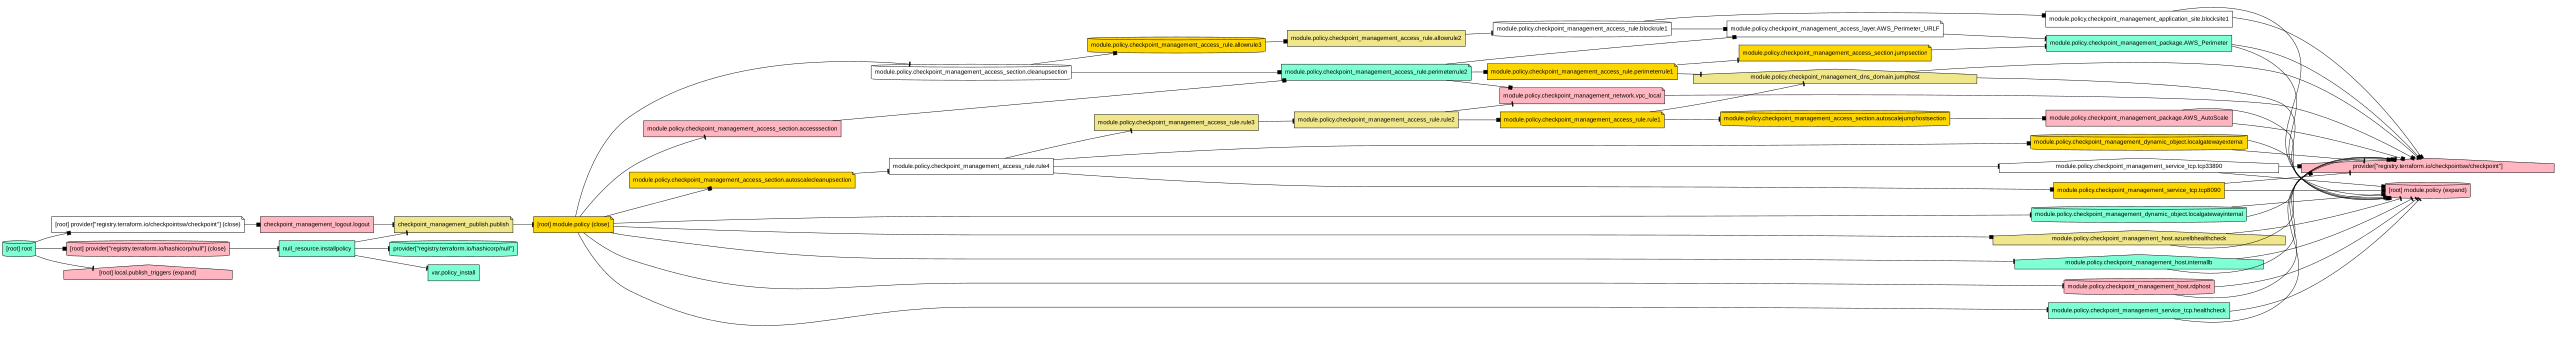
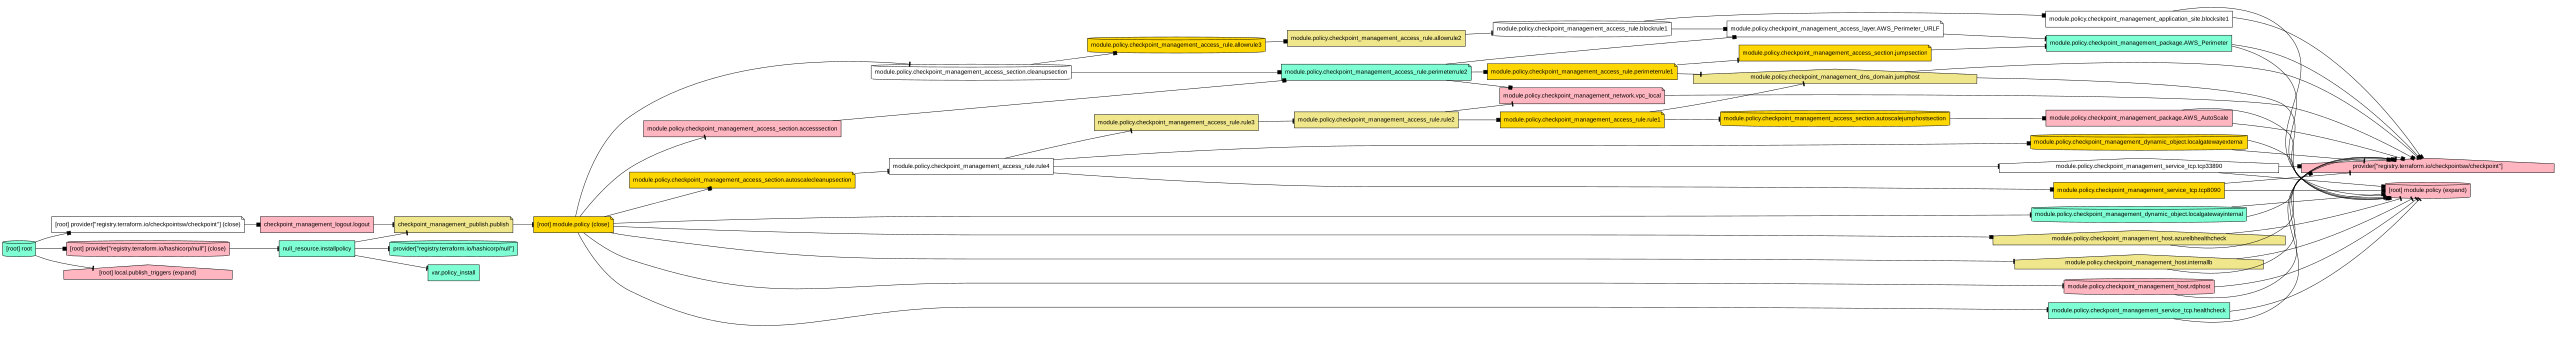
node "module.policy.checkpoint_management_host.internallb": fillcolor aquamarine -> khaki
